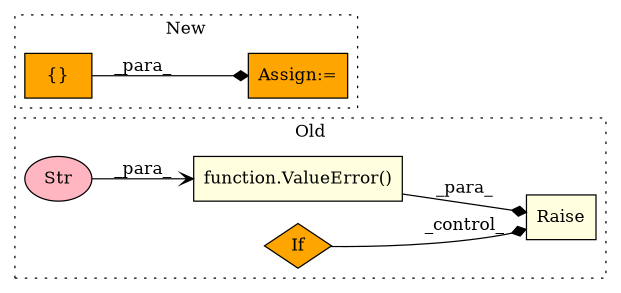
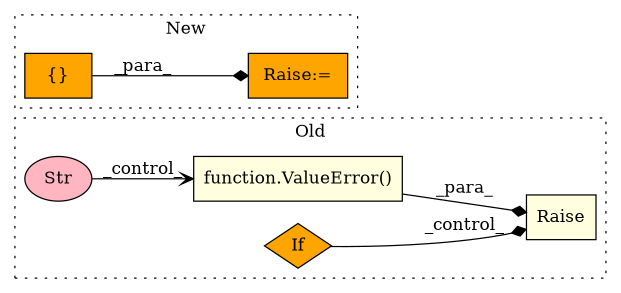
node "Assign:=": label "Assign:=" -> "Raise:="
edge "Str" -> "function.ValueError()": label "_para_" -> "_control_"
